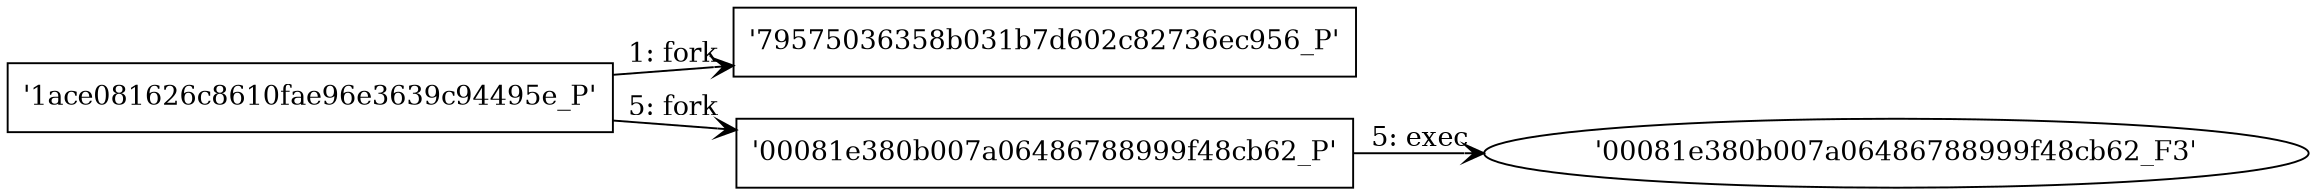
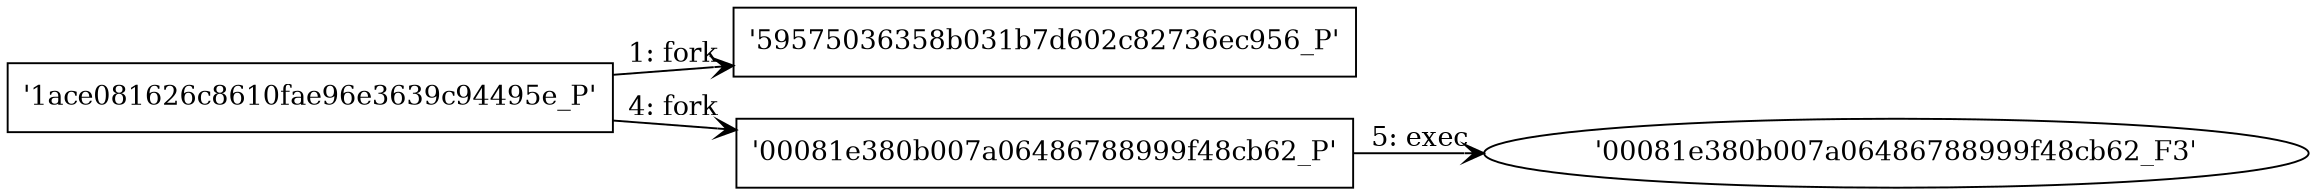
node "'79575036358b031b7d602c82736ec956_P'": label "'79575036358b031b7d602c82736ec956_P'" -> "'59575036358b031b7d602c82736ec956_P'"
edge "'1ace081626c8610fae96e3639c94495e_P'" -> "'00081e380b007a06486788999f48cb62_P'": label "5: fork" -> "4: fork"
